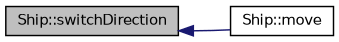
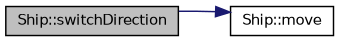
edge "Ship::move" -> "Ship::switchDirection": reversed
